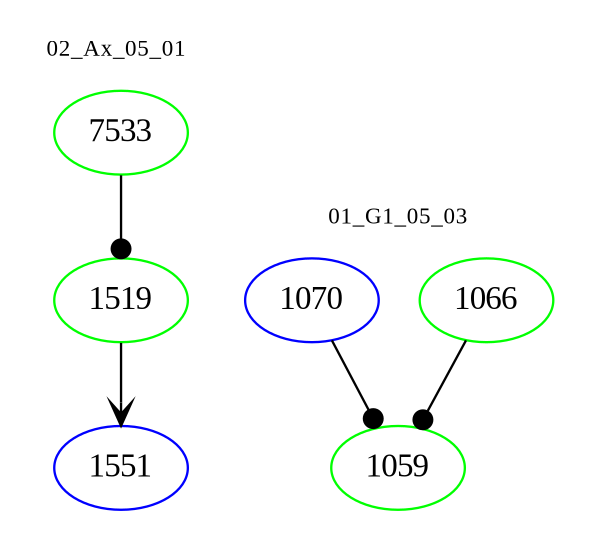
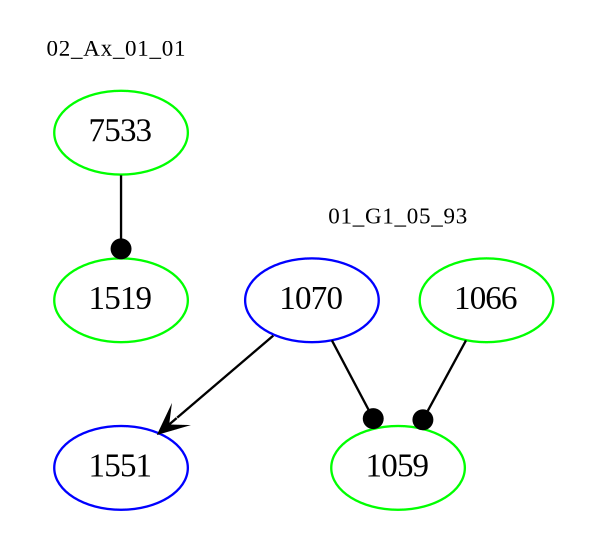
cluster "02_Ax_05_01": label "02_Ax_05_01" -> "02_Ax_01_01"
cluster "01_G1_05_03": label "01_G1_05_03" -> "01_G1_05_93"
edge "1519" -> "1551": now "1070" -> "1551"
